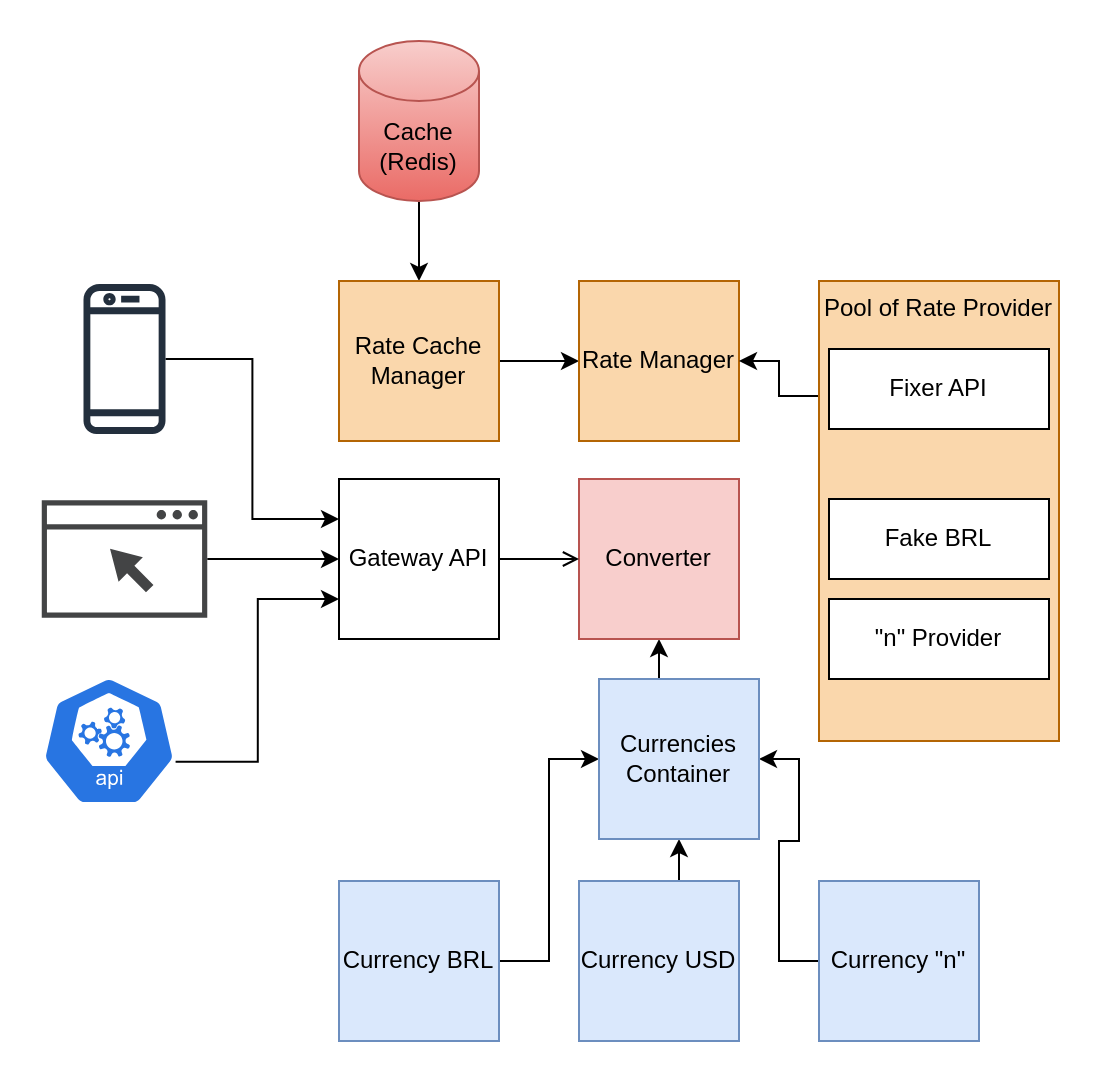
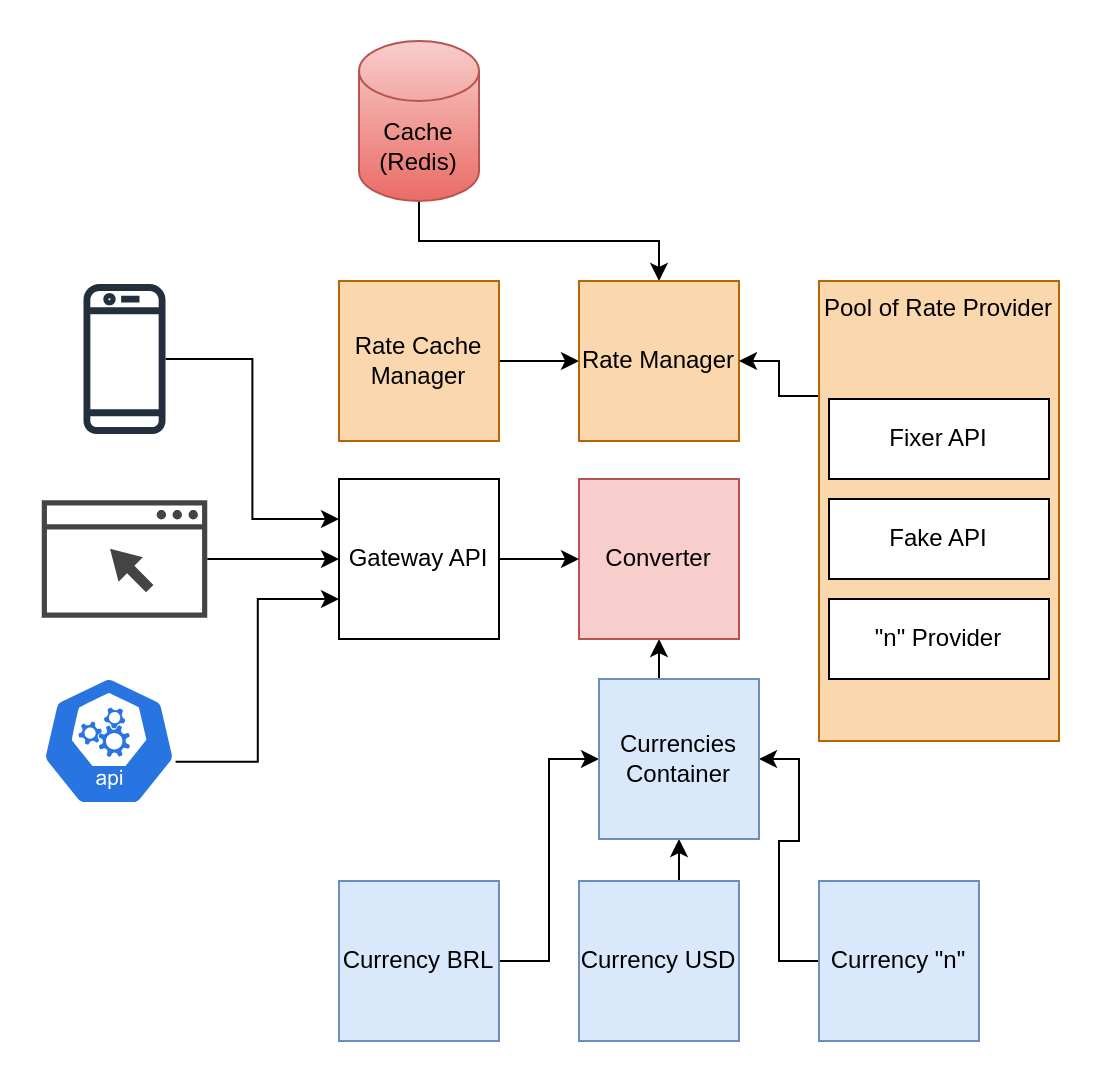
edge "Cache (Redis)" -> "Rate Cache Manager": now "Cache (Redis)" -> "Rate Manager"
node "Fixer API": moved (939, 389) -> (939, 439)
node "Fake BRL": label "Fake BRL" -> "Fake API"
edge "Gateway API" -> "Converter": arrowhead open -> classic
